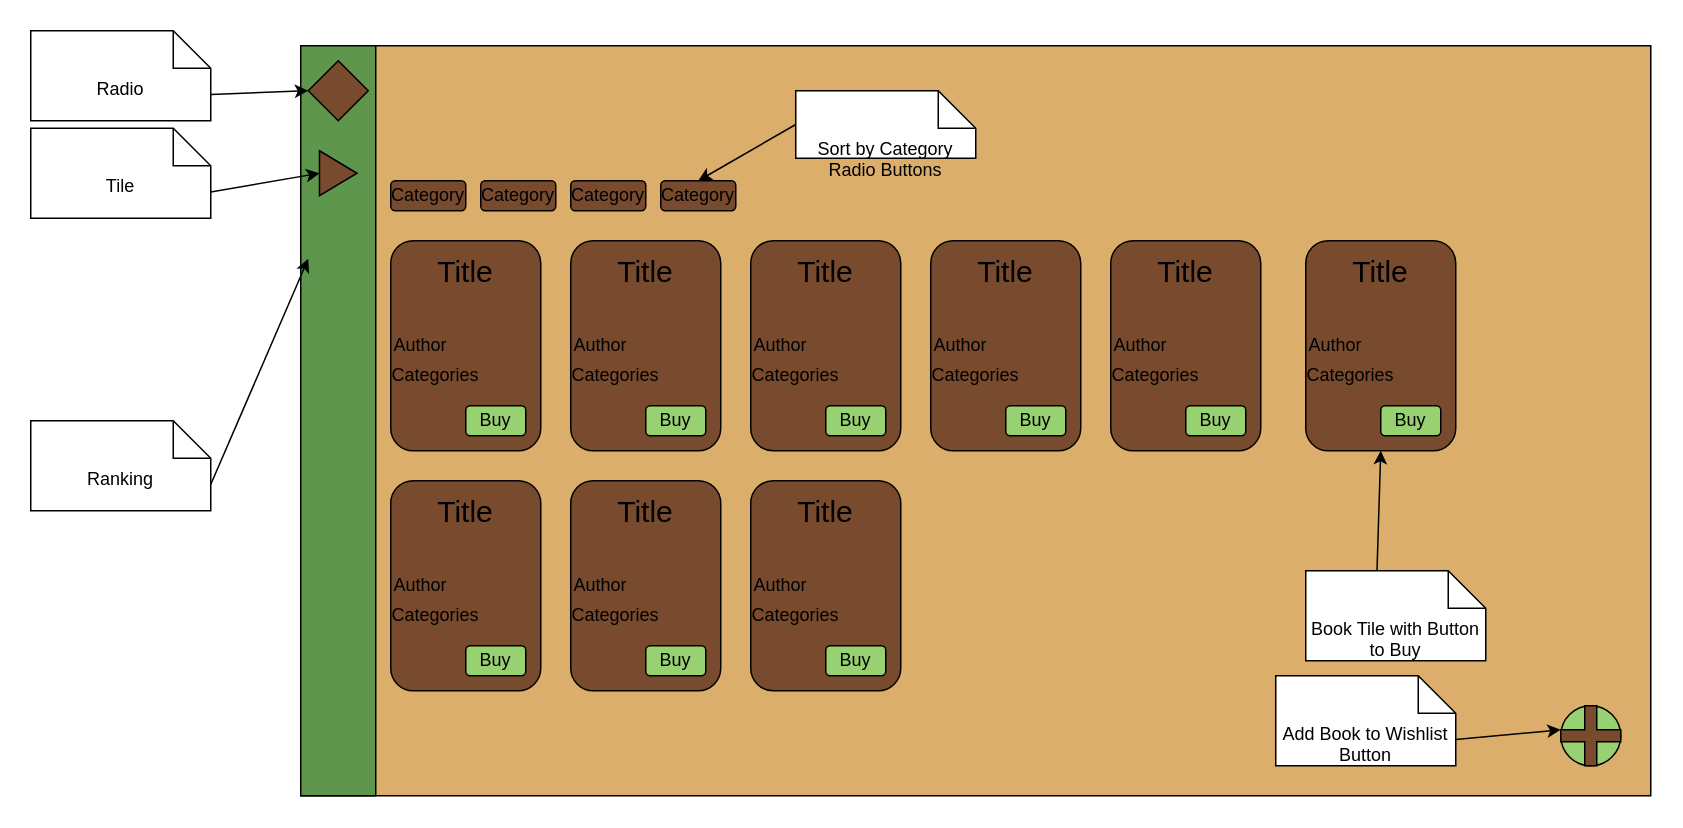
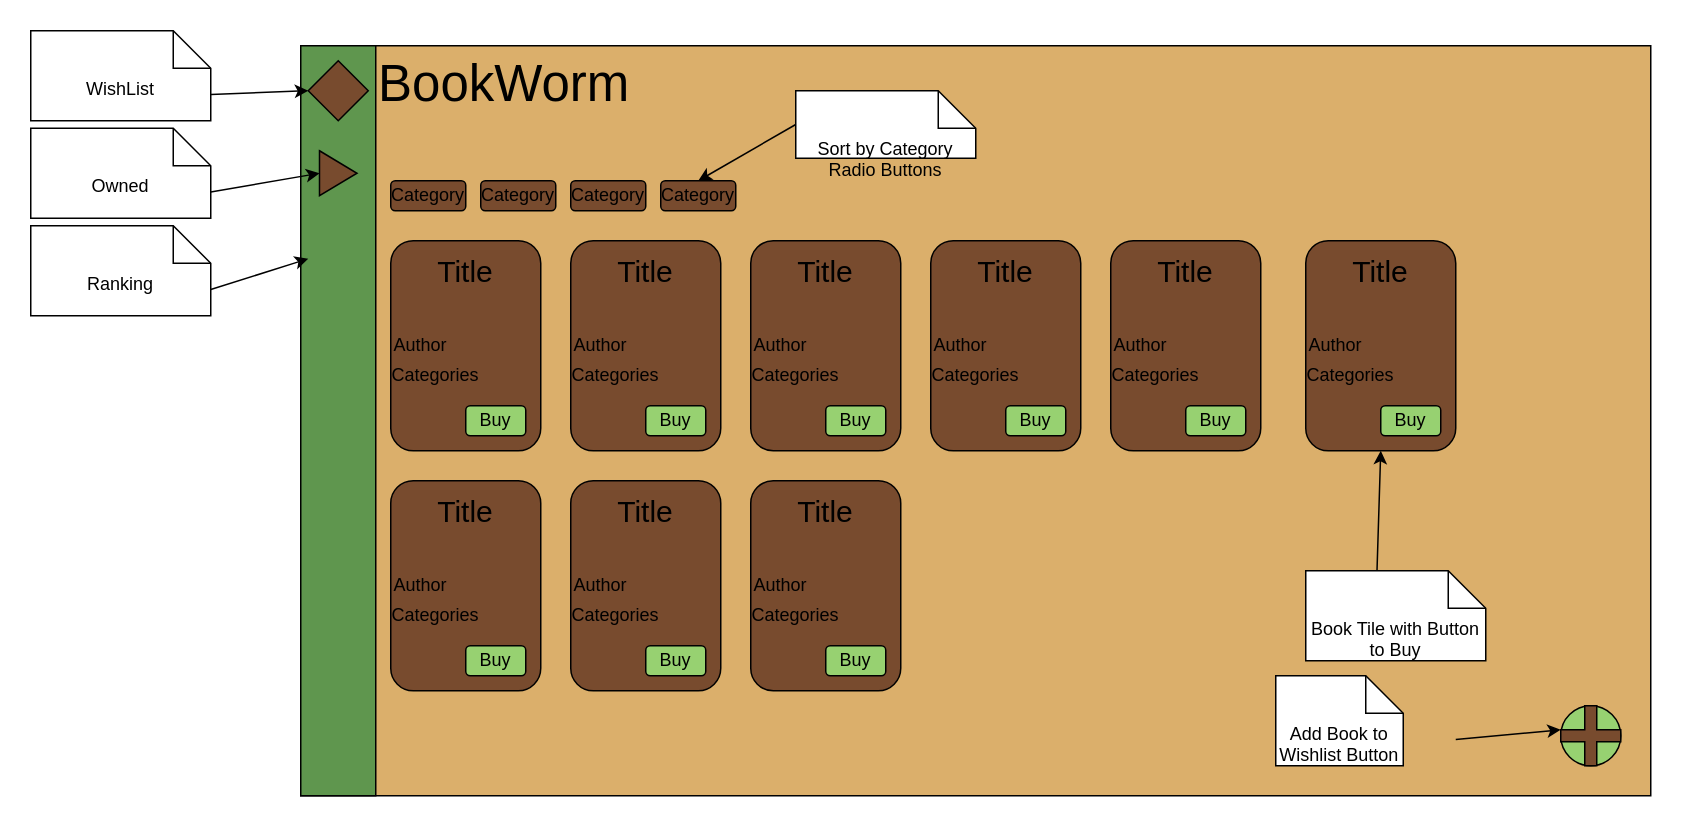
node "BookWorm": added
node "Radio": label "Radio" -> "WishList"
node "Tile": label "Tile" -> "Owned"
node "Ranking": moved (121, 466) -> (121, 271)
node "Add Book to Wishlist Button": size 180x90 -> 128x90
